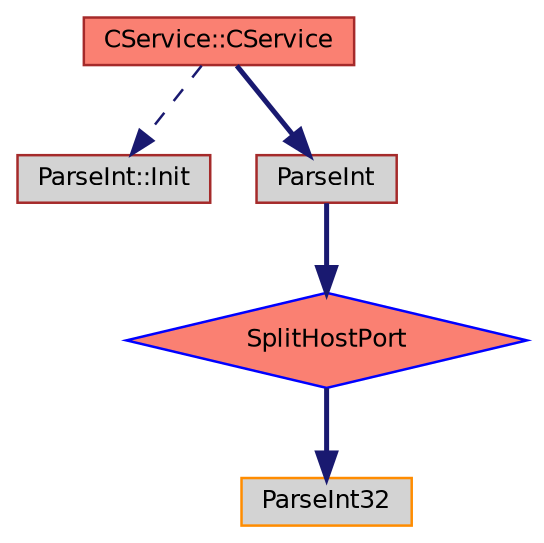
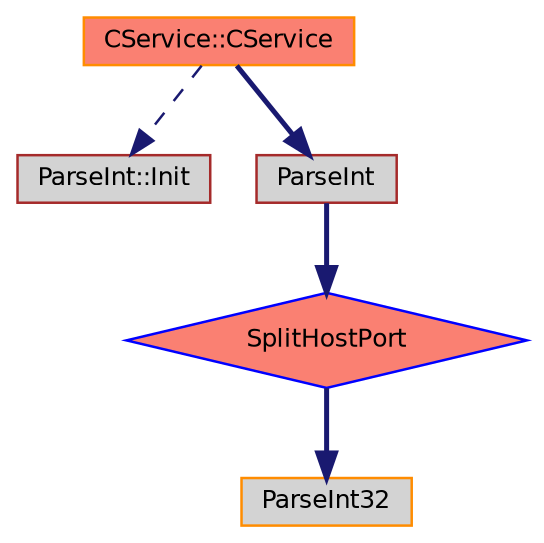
node "CService::CService": color brown -> darkorange
